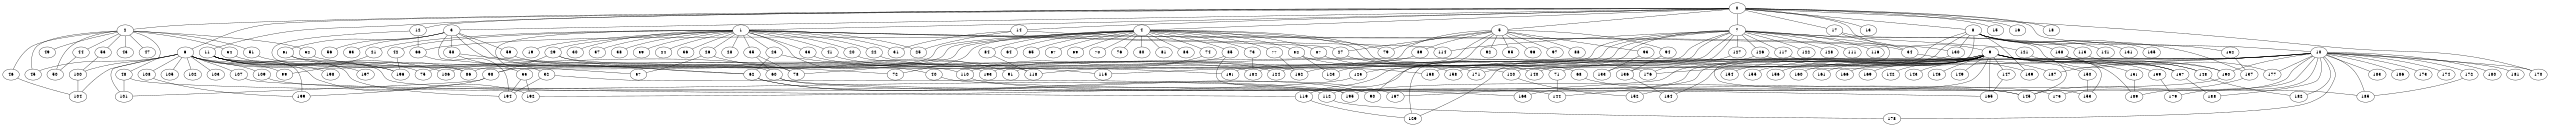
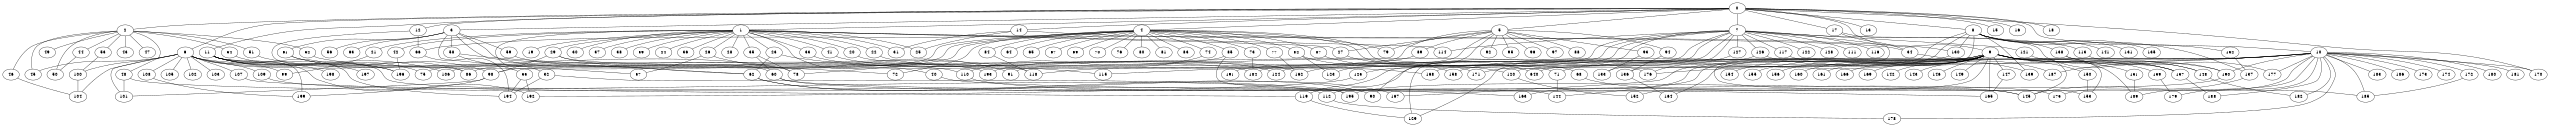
edge "61" -- "191": now "61" -- "98"
node "140": label "140" -> "640"
